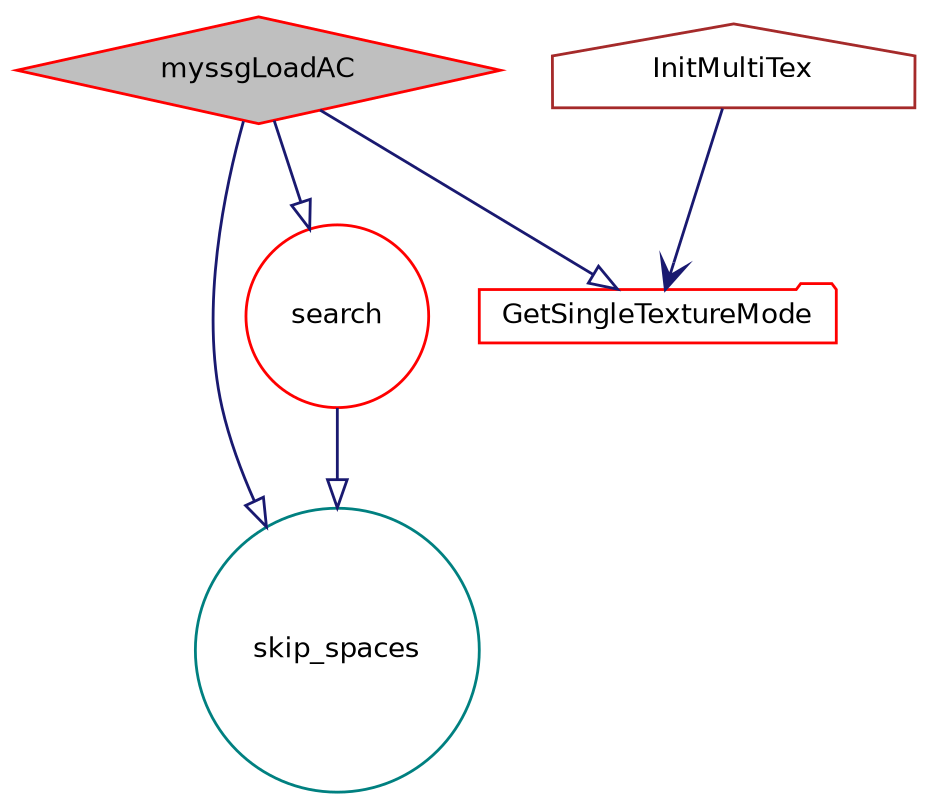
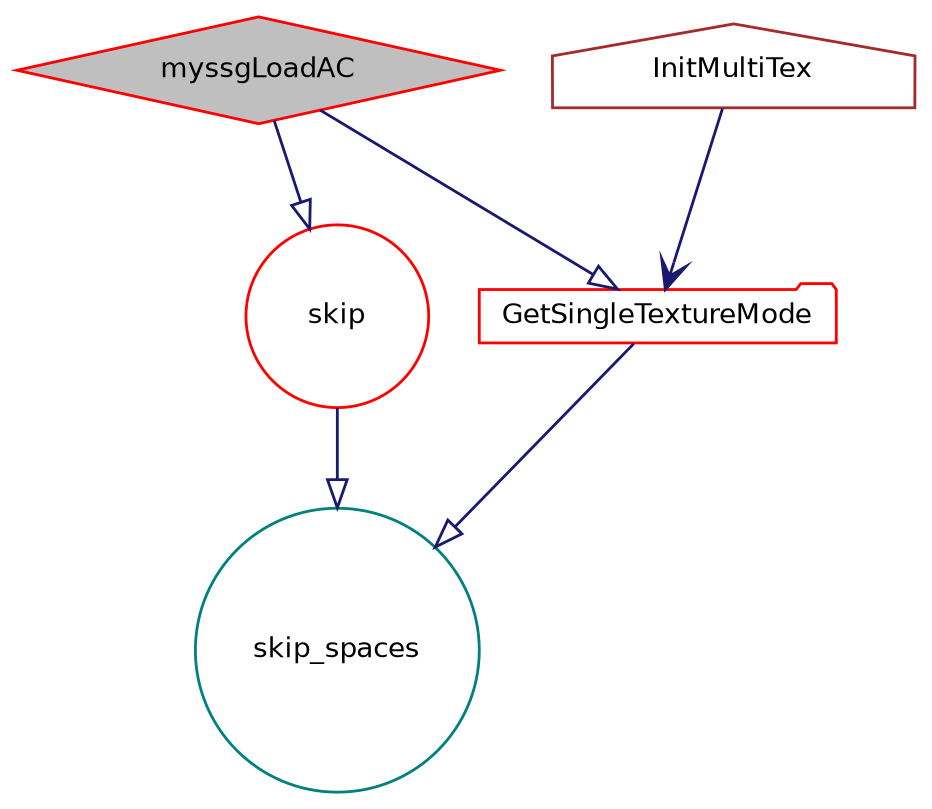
edge "myssgLoadAC" -> "skip_spaces": now "GetSingleTextureMode" -> "skip_spaces"
node "search": label "search" -> "skip"
